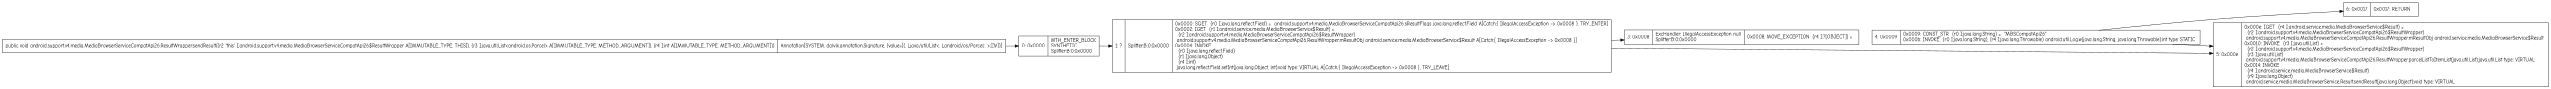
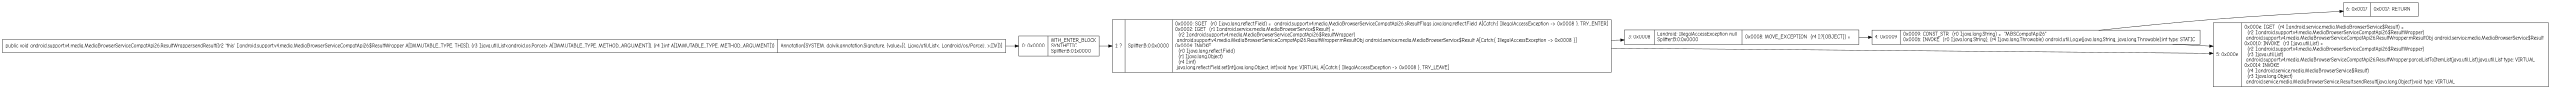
node "3: 0x0008": text "ExcHandler: IllegalAccessException null" -> "Landroid: IllegalAccessException null"
edge "3: 0x0008" -> "4: 0x0009": added
node "0: 0x0000": text "Splitter:B:0:0x0000" -> "Splitter:B:0:1x0000"
node "5: 0x000e": text "(r9 I:java.lang.Object)" -> "(r3 I:java.lang.Object)"
